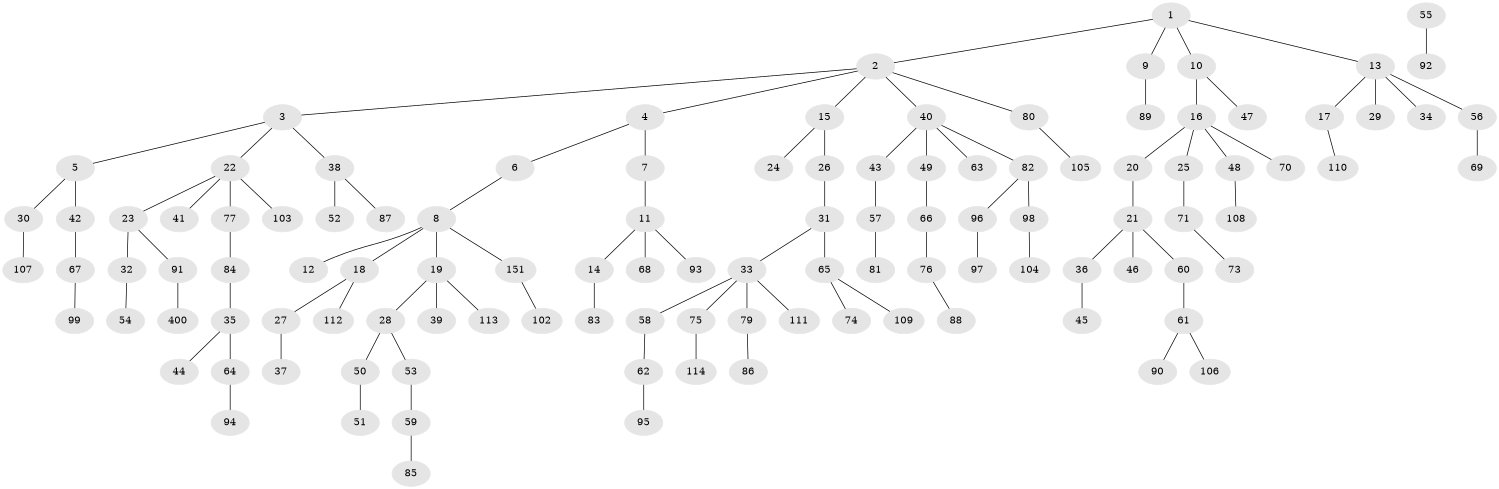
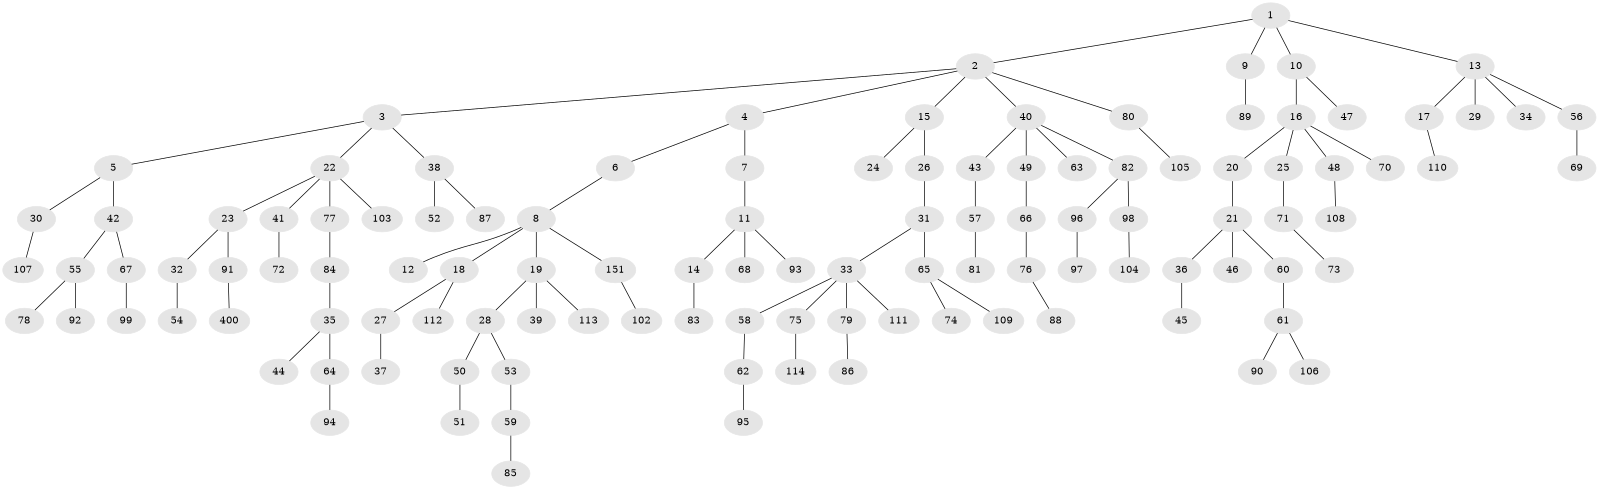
edge "42" -- "55": added
node "72": added
node "78": added
